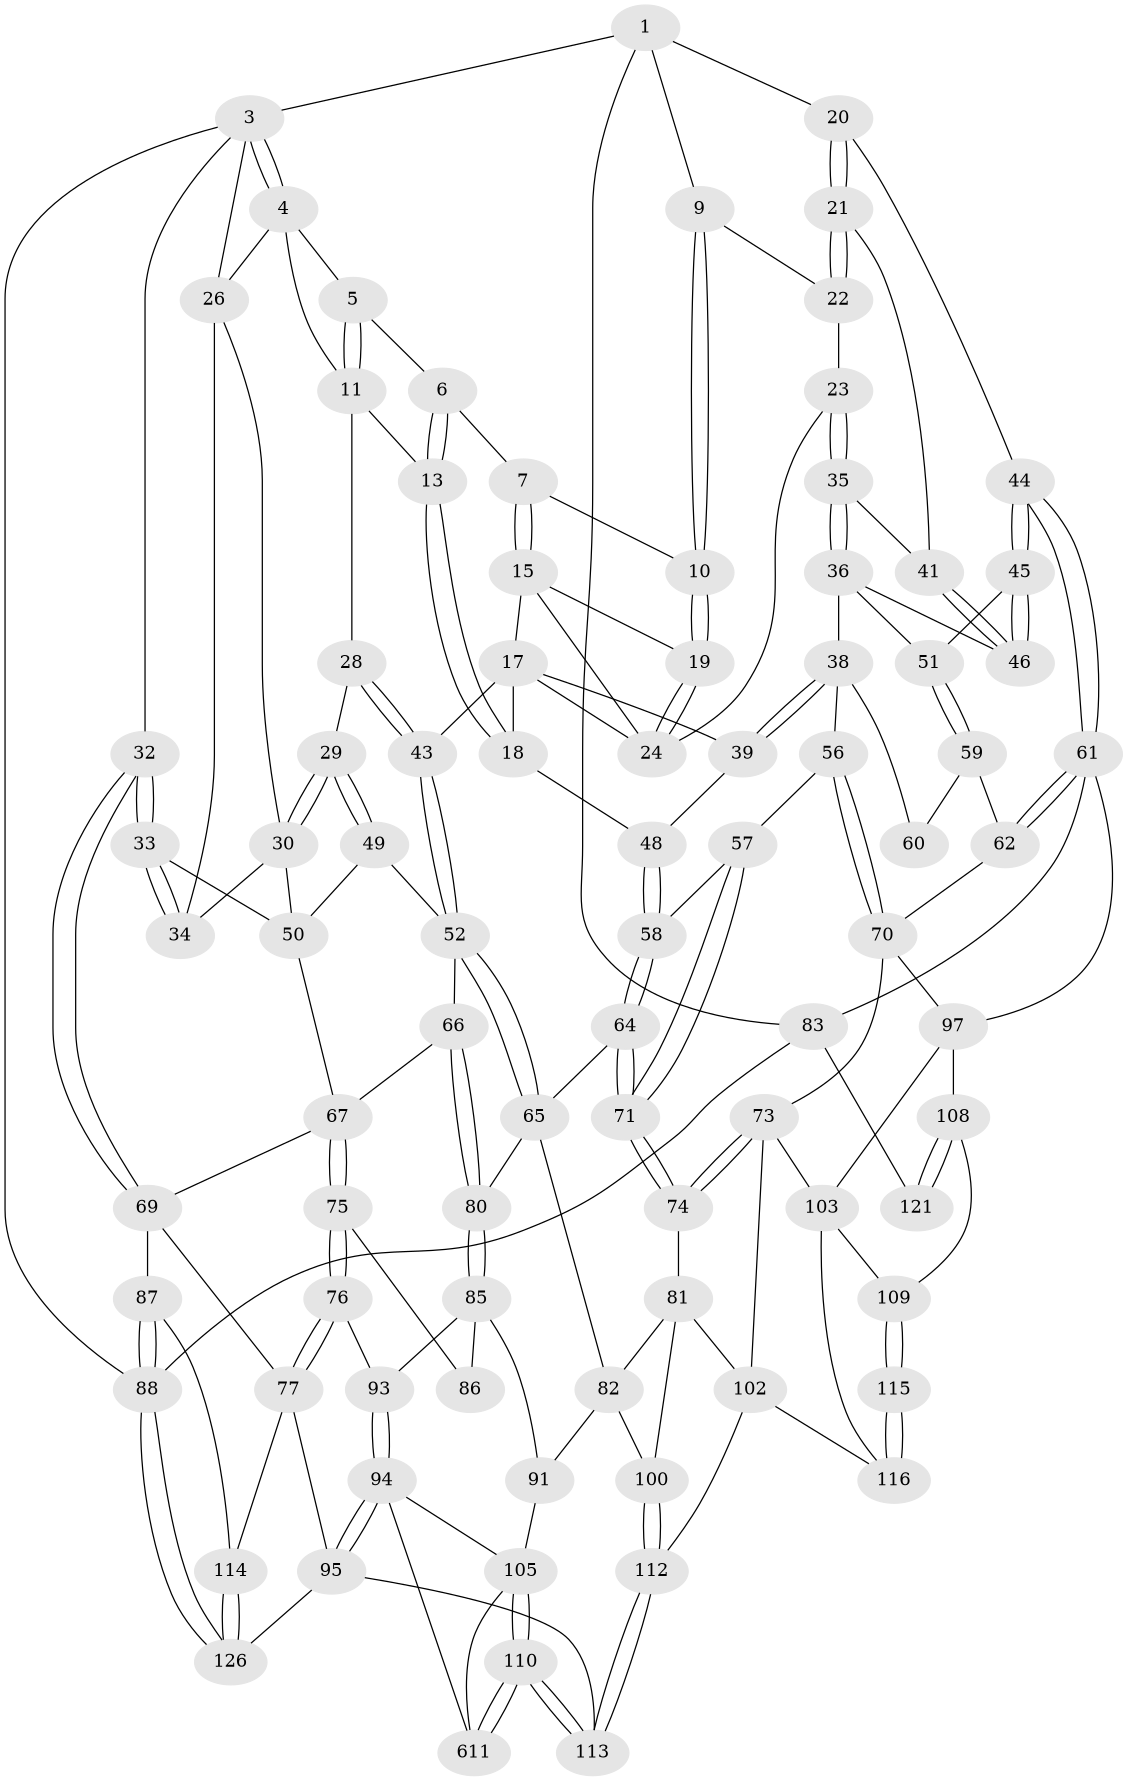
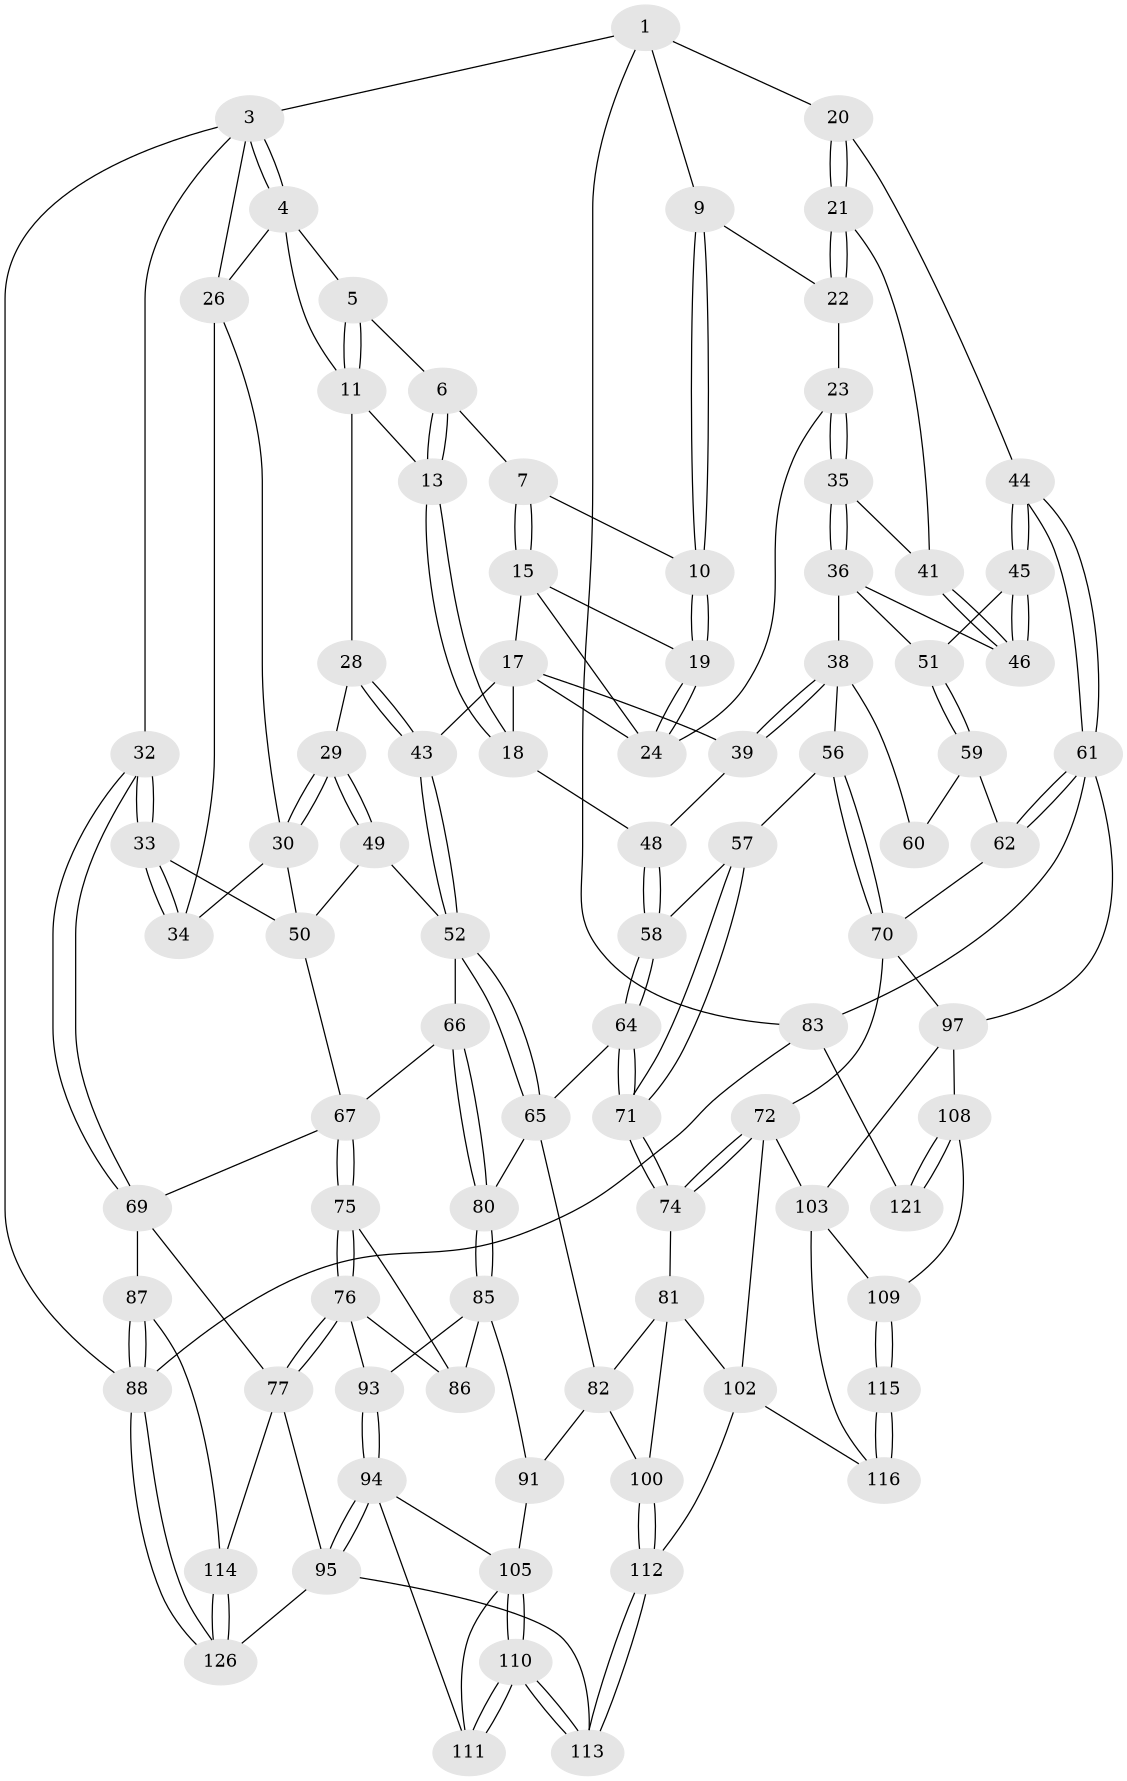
node "73": label "73" -> "72"
edge "76" -- "86": added
node "611": label "611" -> "111"
